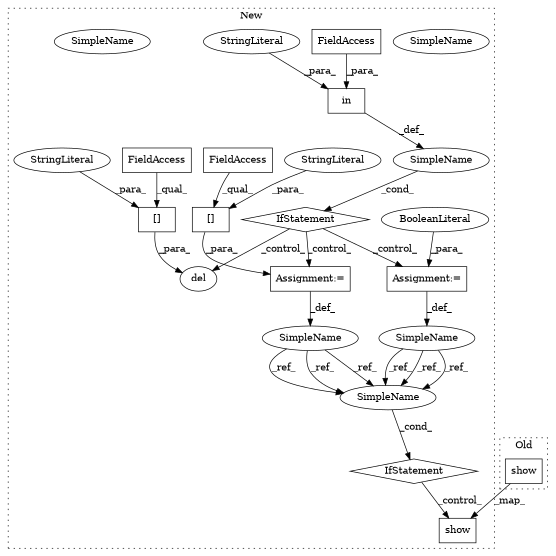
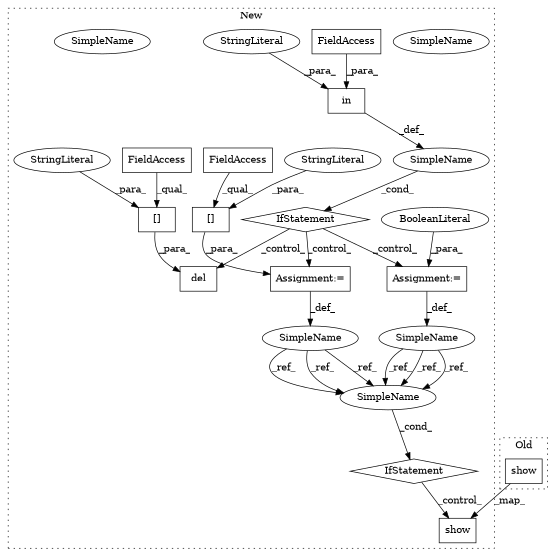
node "del": shape ellipse -> box
